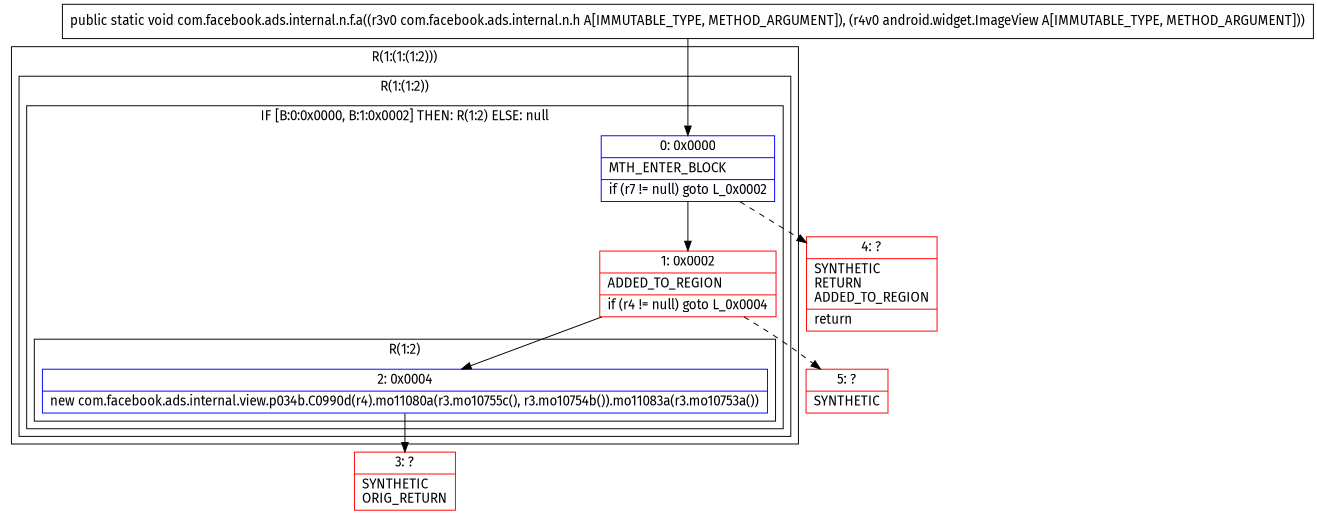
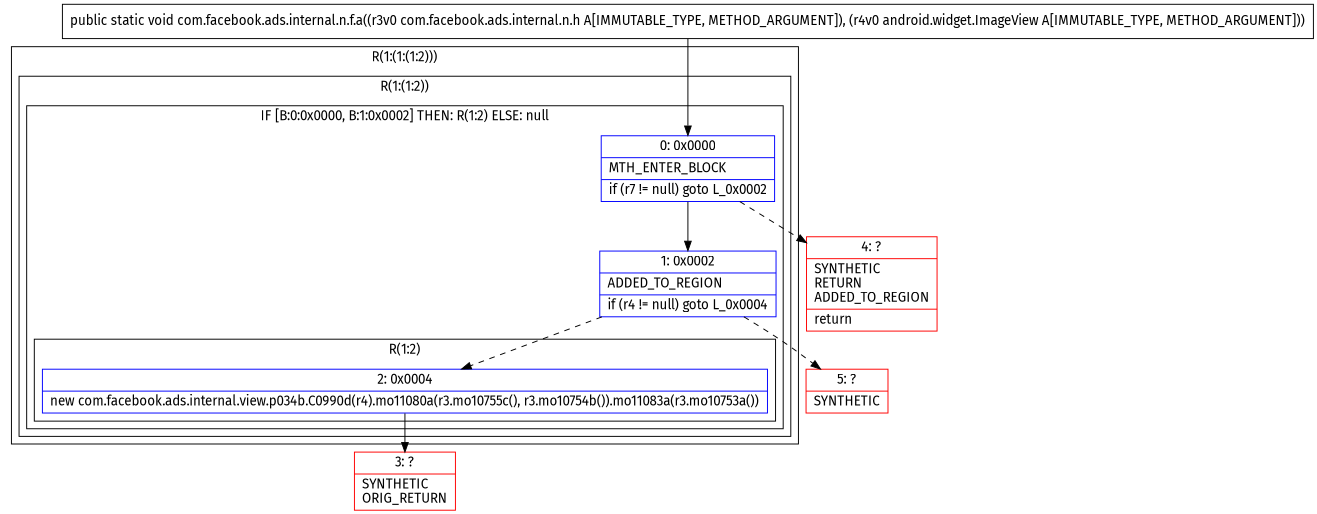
node "1: 0x0002": color red -> blue
edge "1: 0x0002" -> "2: 0x0004": style solid -> dashed
